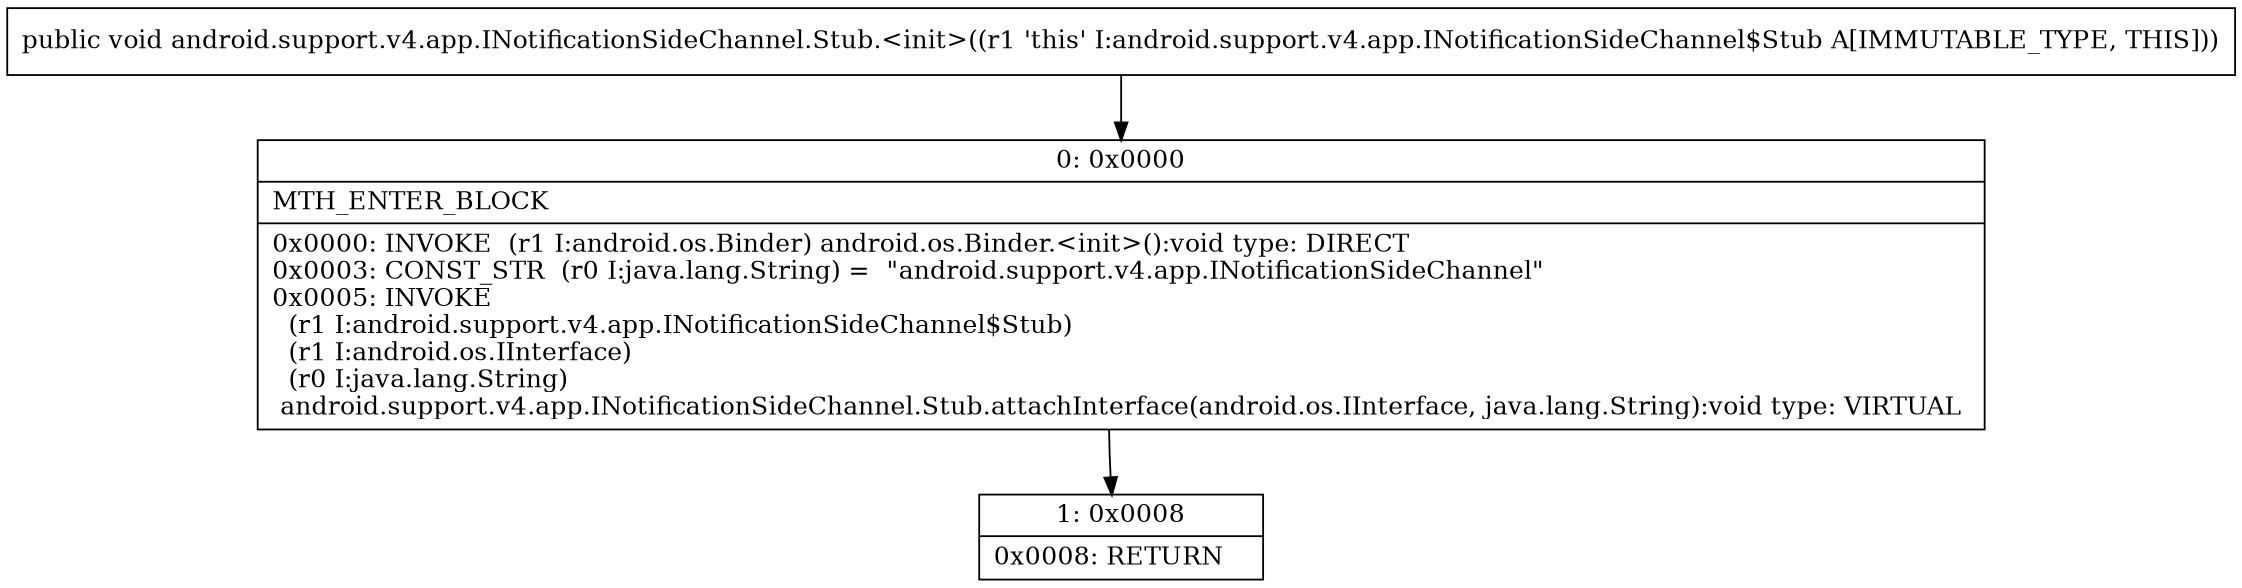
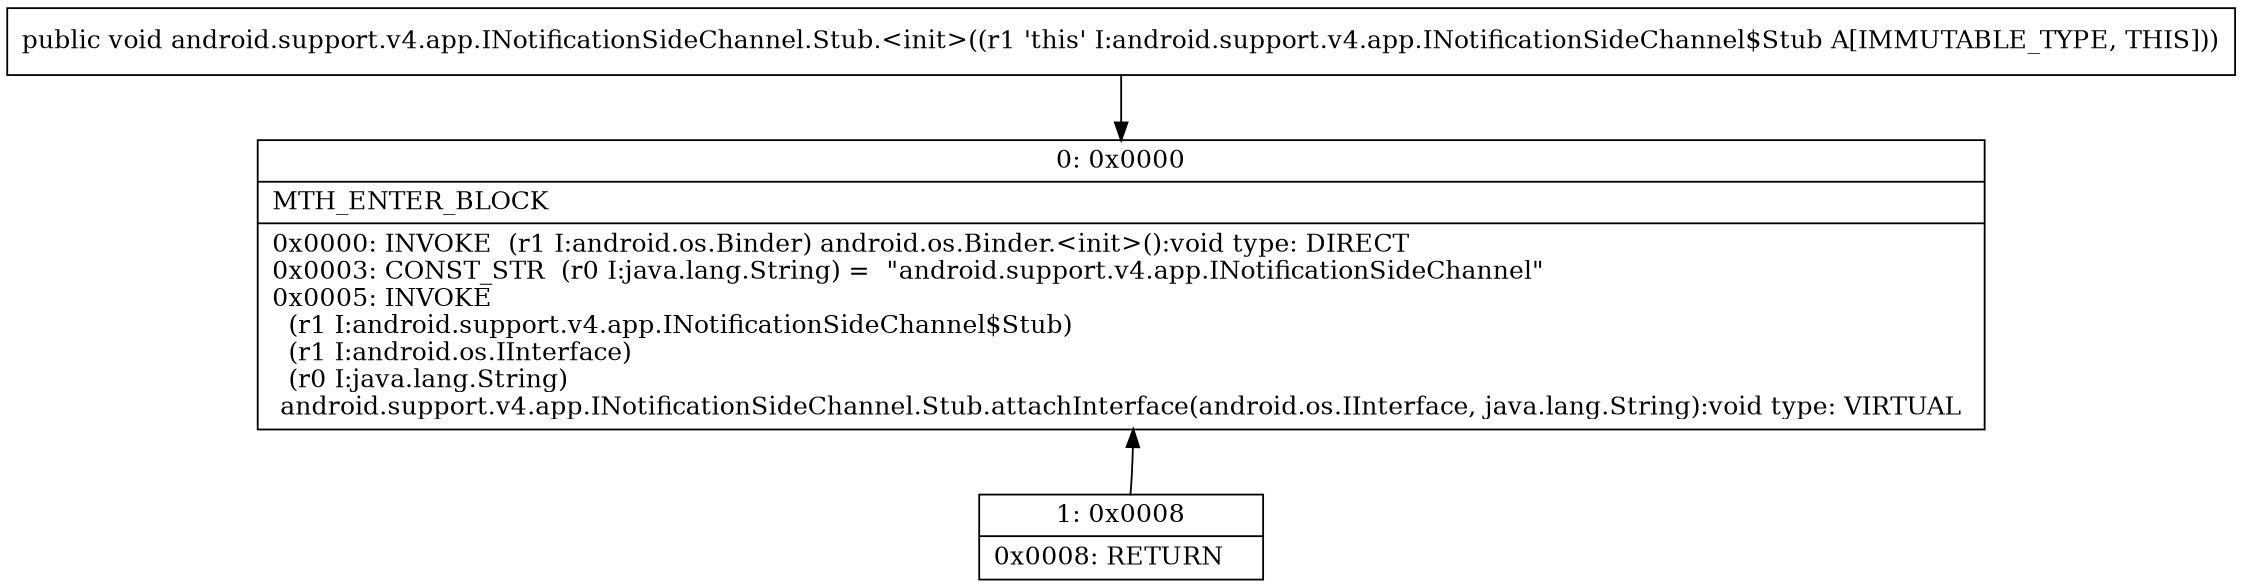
edge "0: 0x0000" -> "1: 0x0008": reversed
